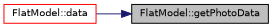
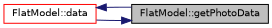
edge "FlatModel::getPhotoData" -> "FlatModel::data": added
